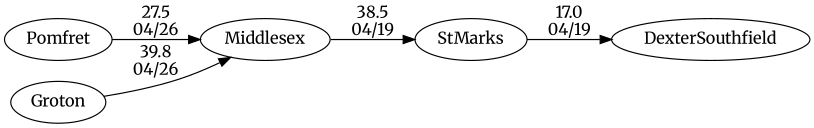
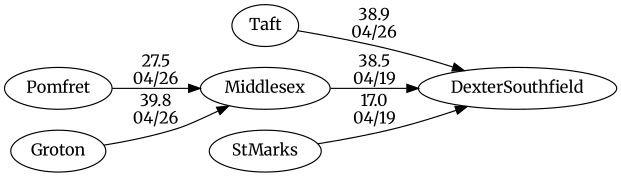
node "Taft": added
edge "Middlesex" -> "StMarks": now "Middlesex" -> "DexterSouthfield"
